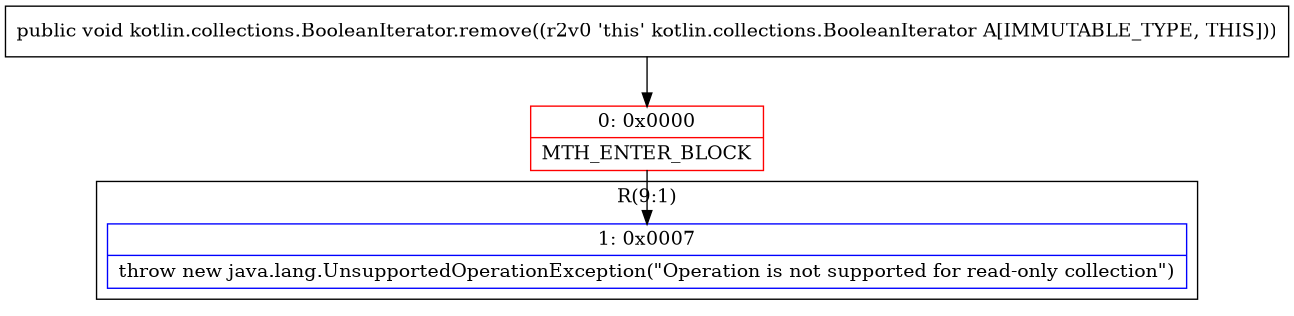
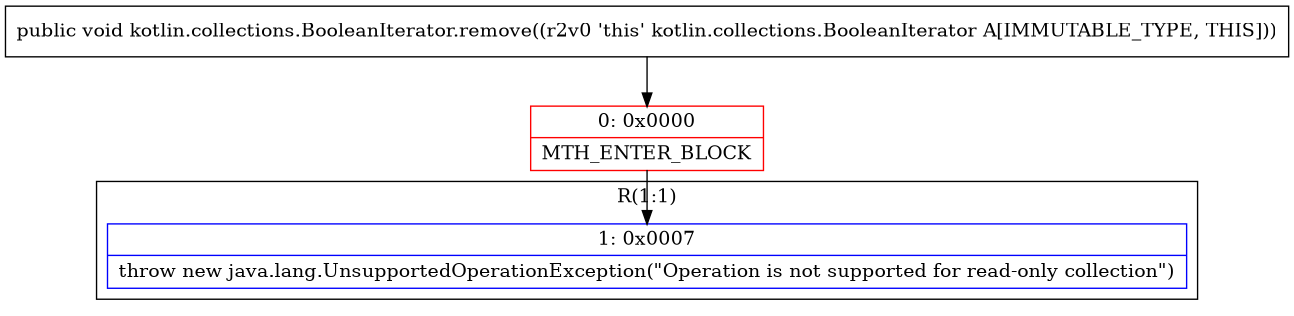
cluster "R(9:1)": label "R(9:1)" -> "R(1:1)"
